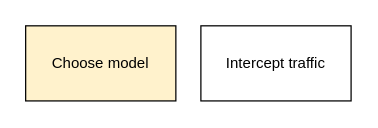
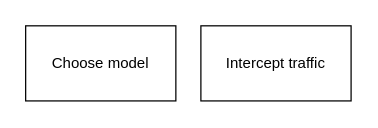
node "Choose model": fillcolor #fff2cc -> #ffffff
